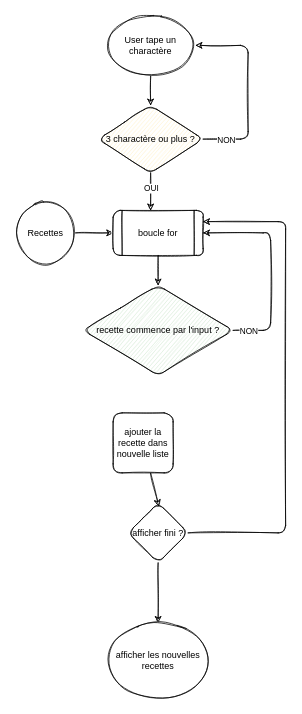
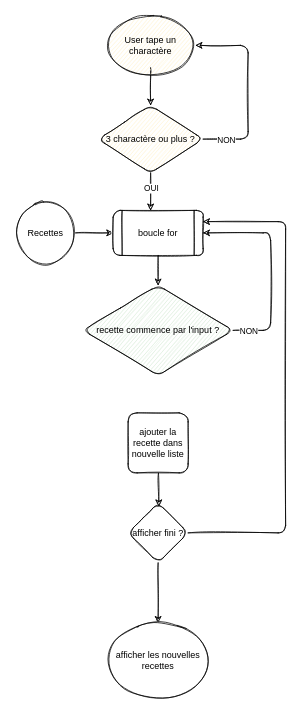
node "User tape un charactère": fillcolor #ffffff -> #fff2cc
node "ajouter la recette dans nouvelle liste": moved (143, 443) -> (158, 443)
